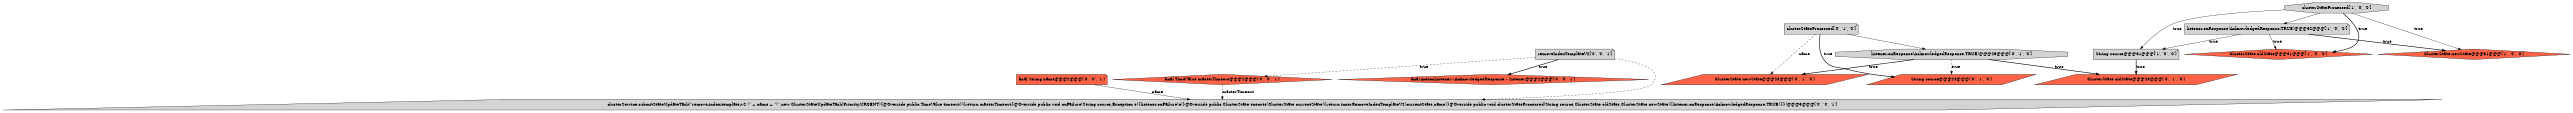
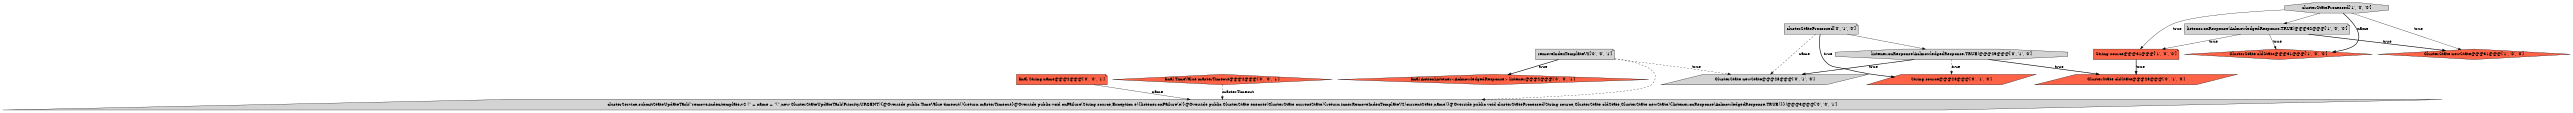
edge "clusterStateProcessed['1', '0', '0']" -> "ClusterState oldState@@@31@@@['1', '0', '0']": label "true" -> "name"
node "String source@@@31@@@['1', '0', '0']": fillcolor lightgray -> tomato
edge "removeIndexTemplateV2['0', '0', '1']" -> "final TimeValue masterTimeout@@@2@@@['0', '0', '1']": now "removeIndexTemplateV2['0', '0', '1']" -> "ClusterState newState@@@28@@@['0', '1', '0']"
node "ClusterState newState@@@28@@@['0', '1', '0']": fillcolor tomato -> lightgray
